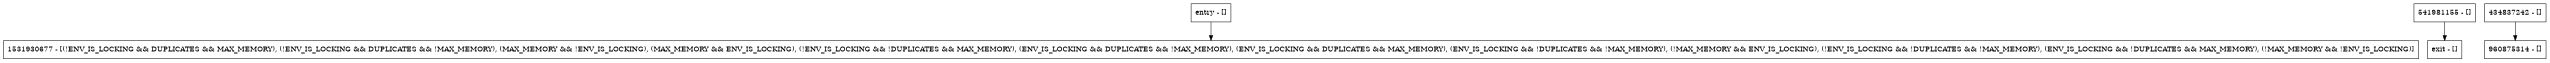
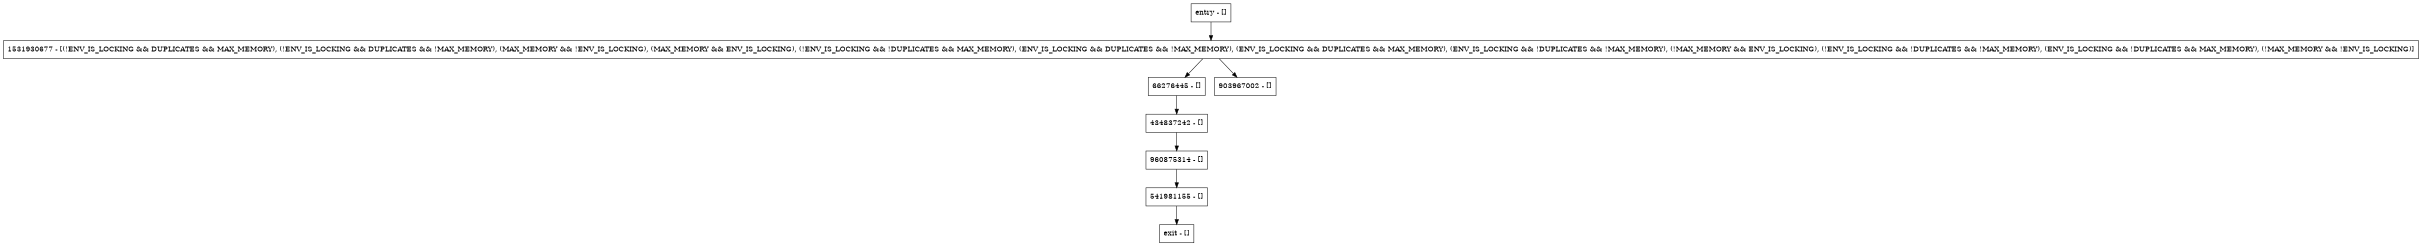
node "66276445 - []": added
node "903967002 - []": added
edge "960875314 - []" -> "541981155 - []": added
